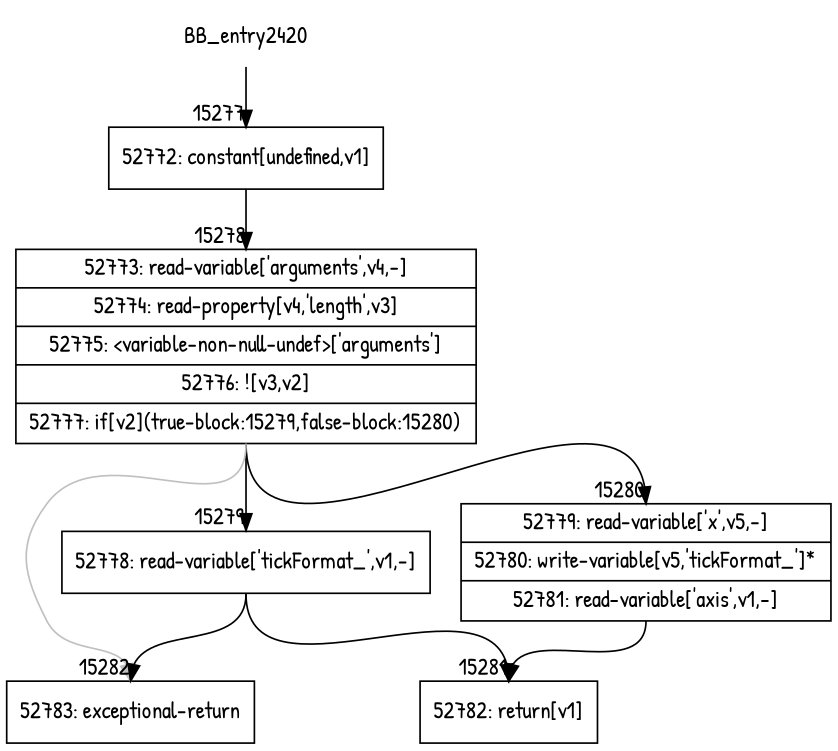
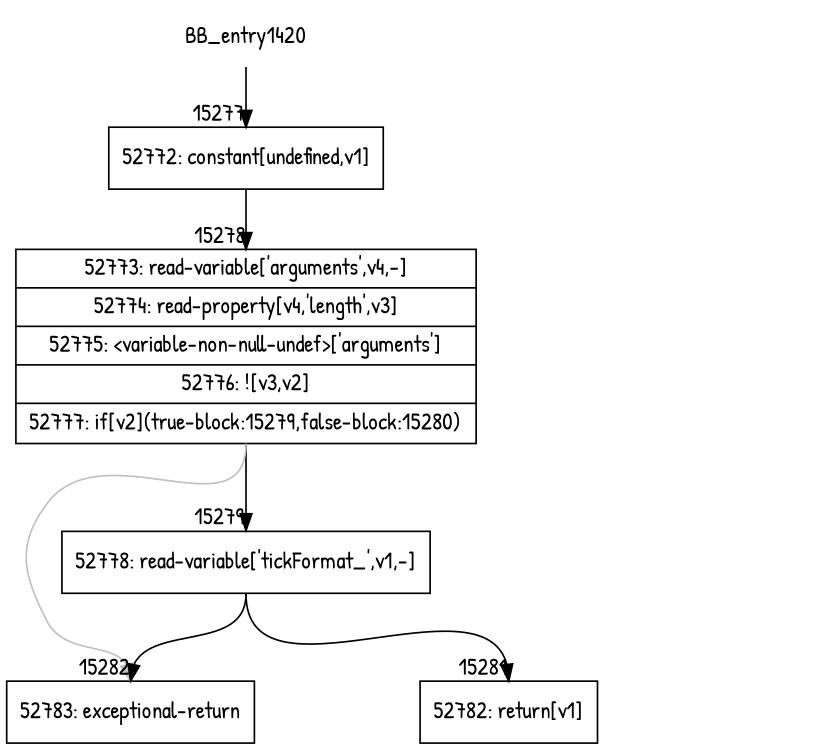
node "BB_entry2420": label "BB_entry2420" -> "BB_entry1420"
node "52779: read-variable['x',v5,-]": removed
